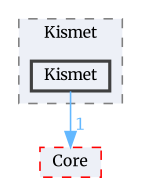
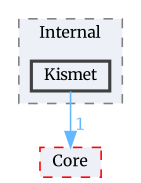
cluster "Kismet": label "Kismet" -> "Internal"
